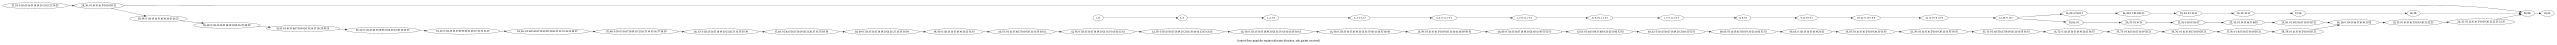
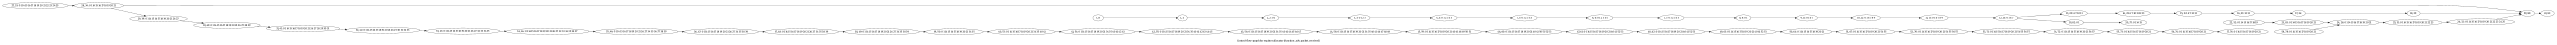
node "21, 51: 0 1 14 15 16 17": removed
node "47, 61: 0 1 14 15 86 17 18 19 20 21 40 41 52 53": label "47, 61: 0 1 14 15 86 17 18 19 20 21 40 41 52 53" -> "47, 61: 0 1 14 15 16 17 18 19 20 21 40 41 52 53"
edge "57, 76: 0 1 14 15 16 17 18 19 20 21" -> "58, 78: 0 1 14 15 16 17 18 19 20 21": removed
